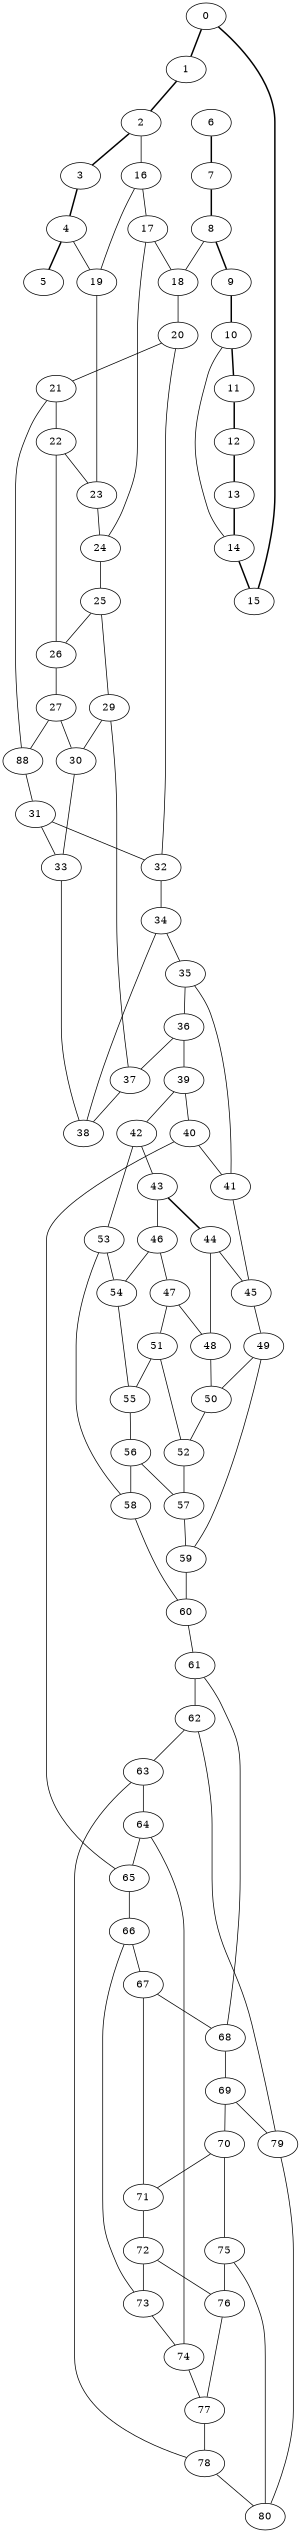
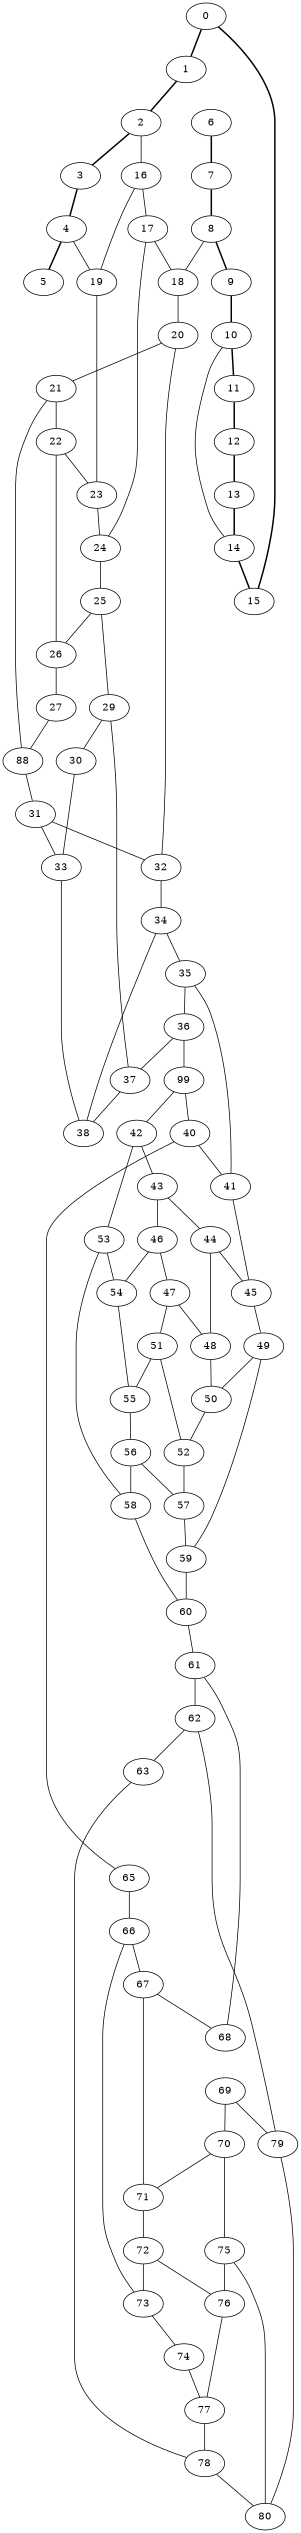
edge "27" -- "30": removed
node "39": label "39" -> "99"
edge "43" -- "44": style bold -> solid
node "64": removed
edge "68" -- "69": removed
